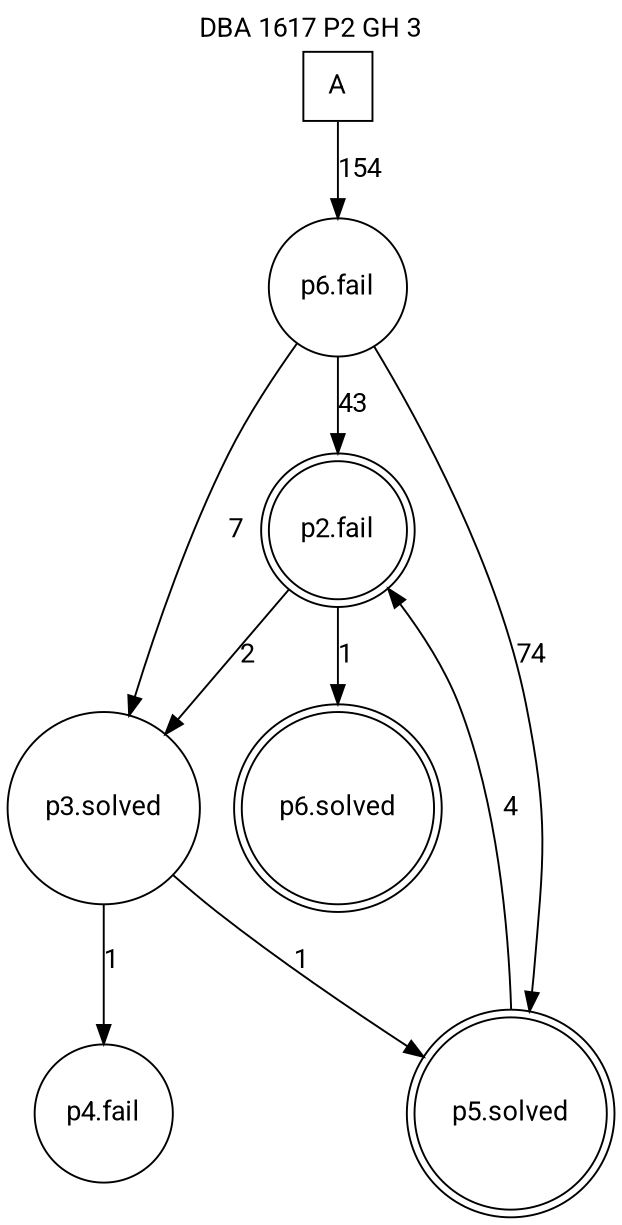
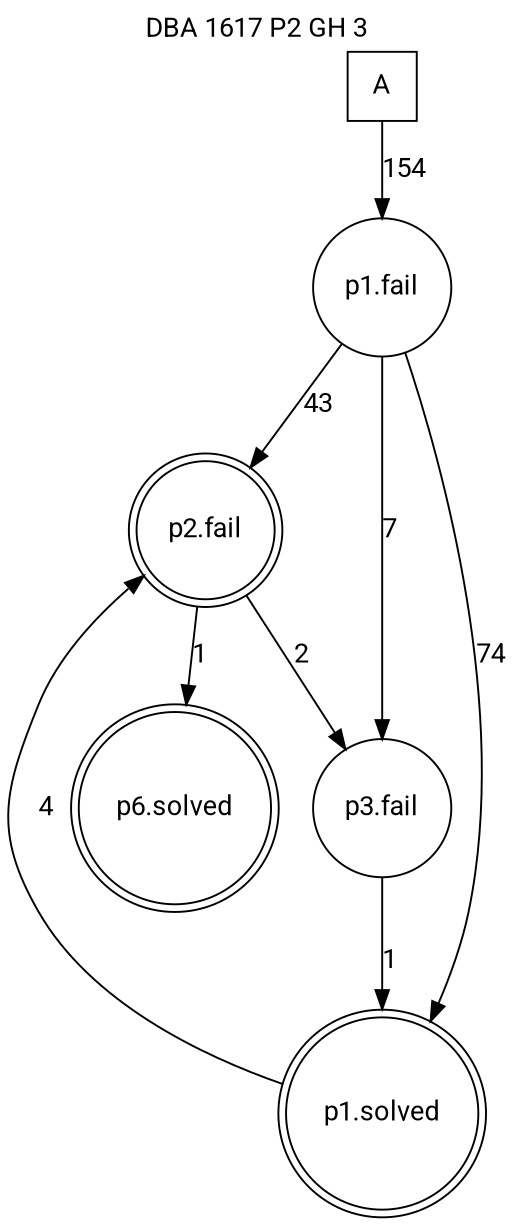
node "p6.fail": label "p6.fail" -> "p1.fail"
node "p3.solved": label "p3.solved" -> "p3.fail"
node "p4.fail": removed
node "p5.solved": label "p5.solved" -> "p1.solved"
